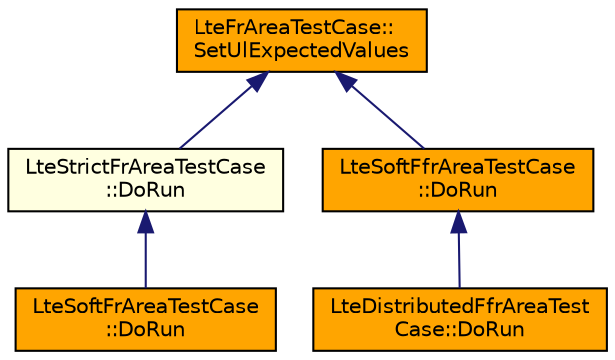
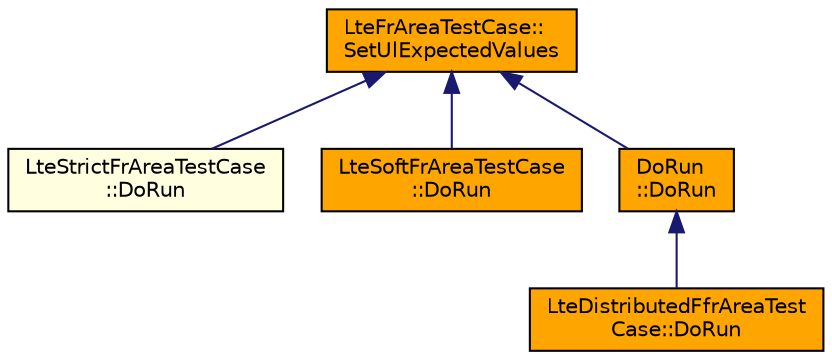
node "LteSoftFfrAreaTestCase ::DoRun": label "LteSoftFfrAreaTestCase ::DoRun" -> "DoRun ::DoRun"
edge "LteSoftFrAreaTestCase ::DoRun" -> "LteStrictFrAreaTestCase ::DoRun": now "LteSoftFrAreaTestCase ::DoRun" -> "LteFrAreaTestCase:: SetUlExpectedValues"
